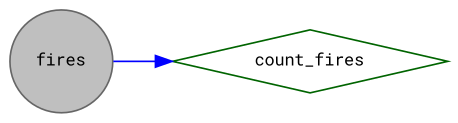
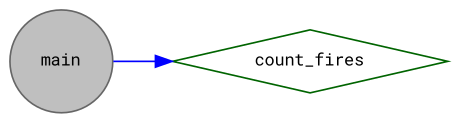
node "fires": label "fires" -> "main"
